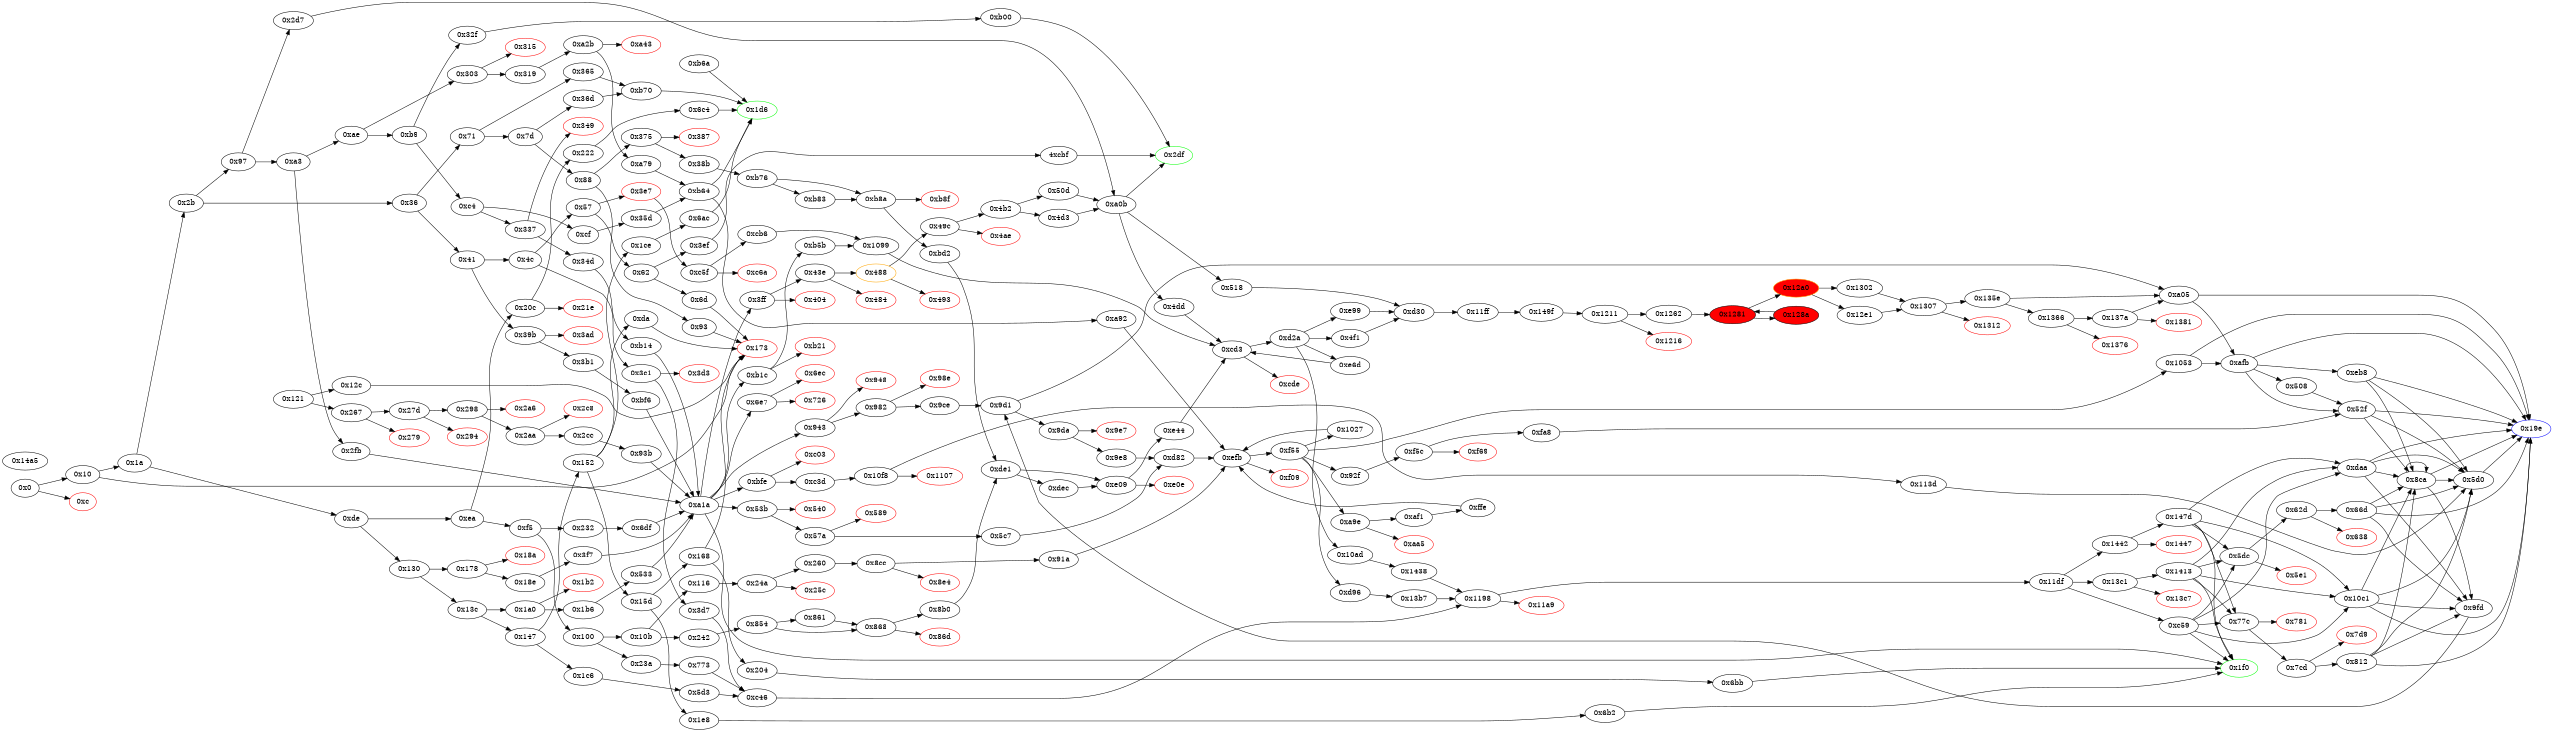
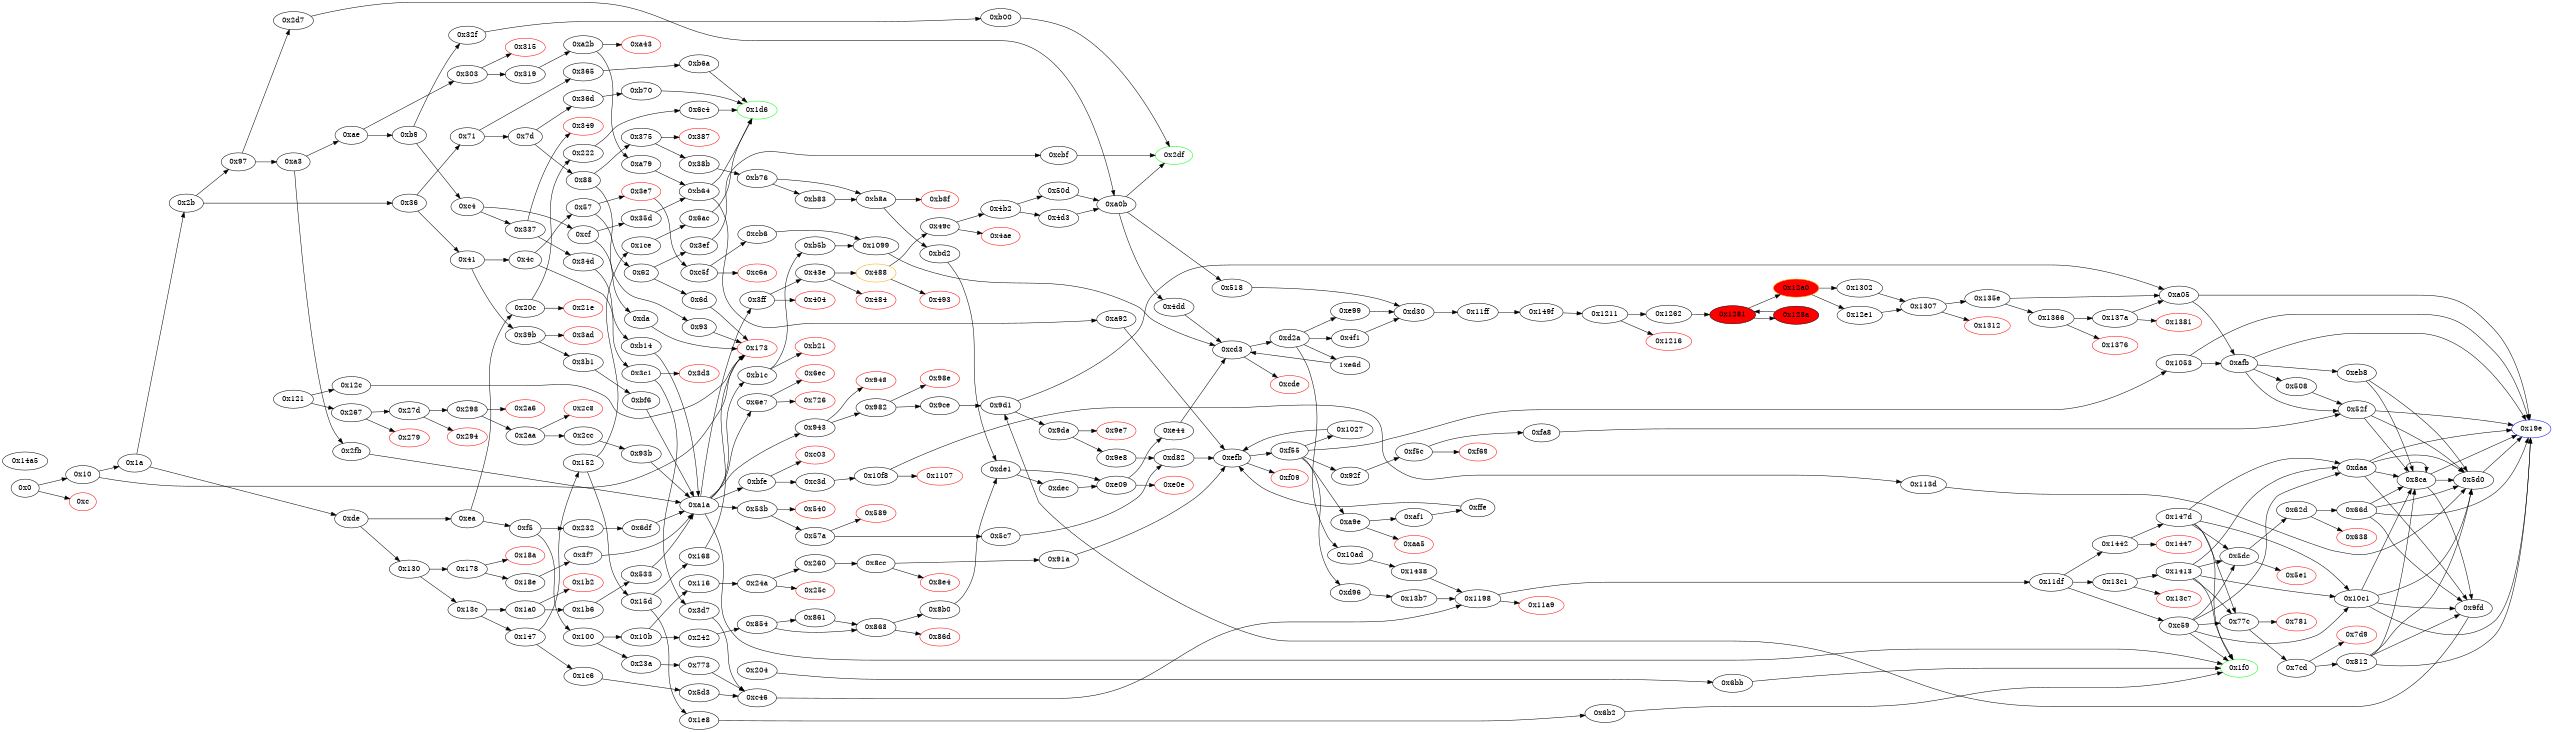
edge "0x365" -> "0xb70": now "0x365" -> "0xb6a"
node "4xcbf": label "4xcbf" -> "0xcbf"
node "0xe6d": label "0xe6d" -> "1xe6d"
edge "0x152" -> "0xda": now "0xcf" -> "0xda"
edge "0xeb8" -> "0x19e": removed
edge "0x168" -> "0x204": removed
